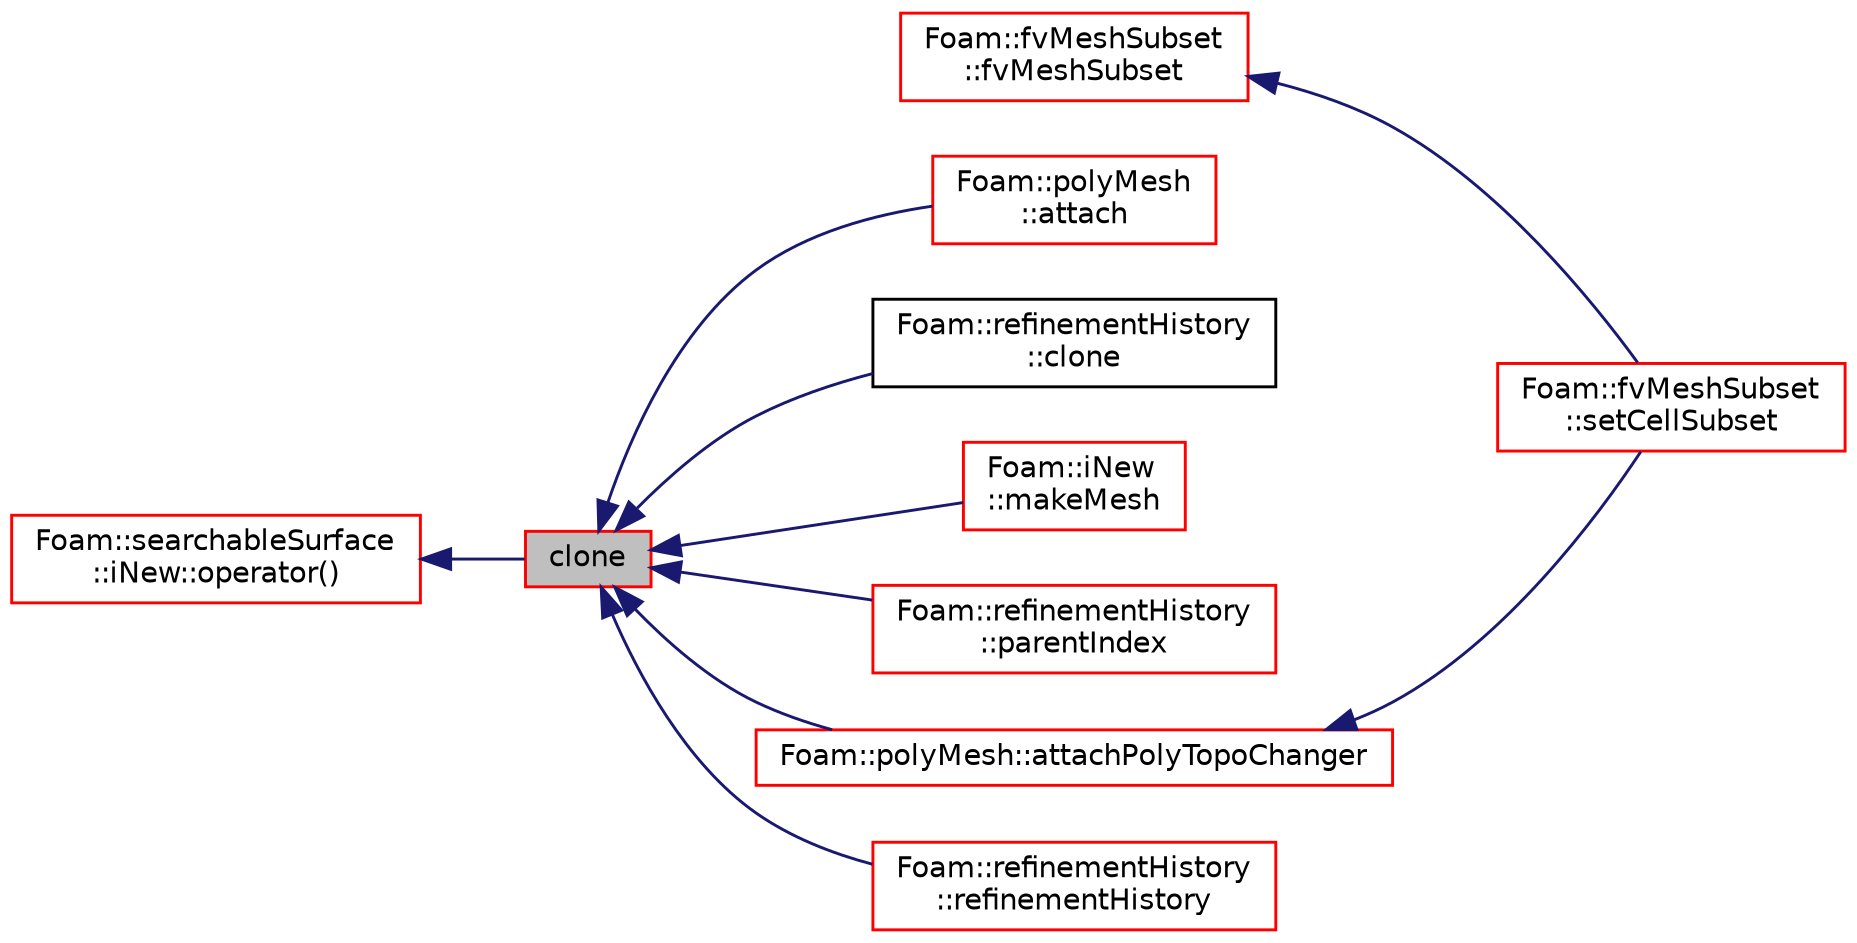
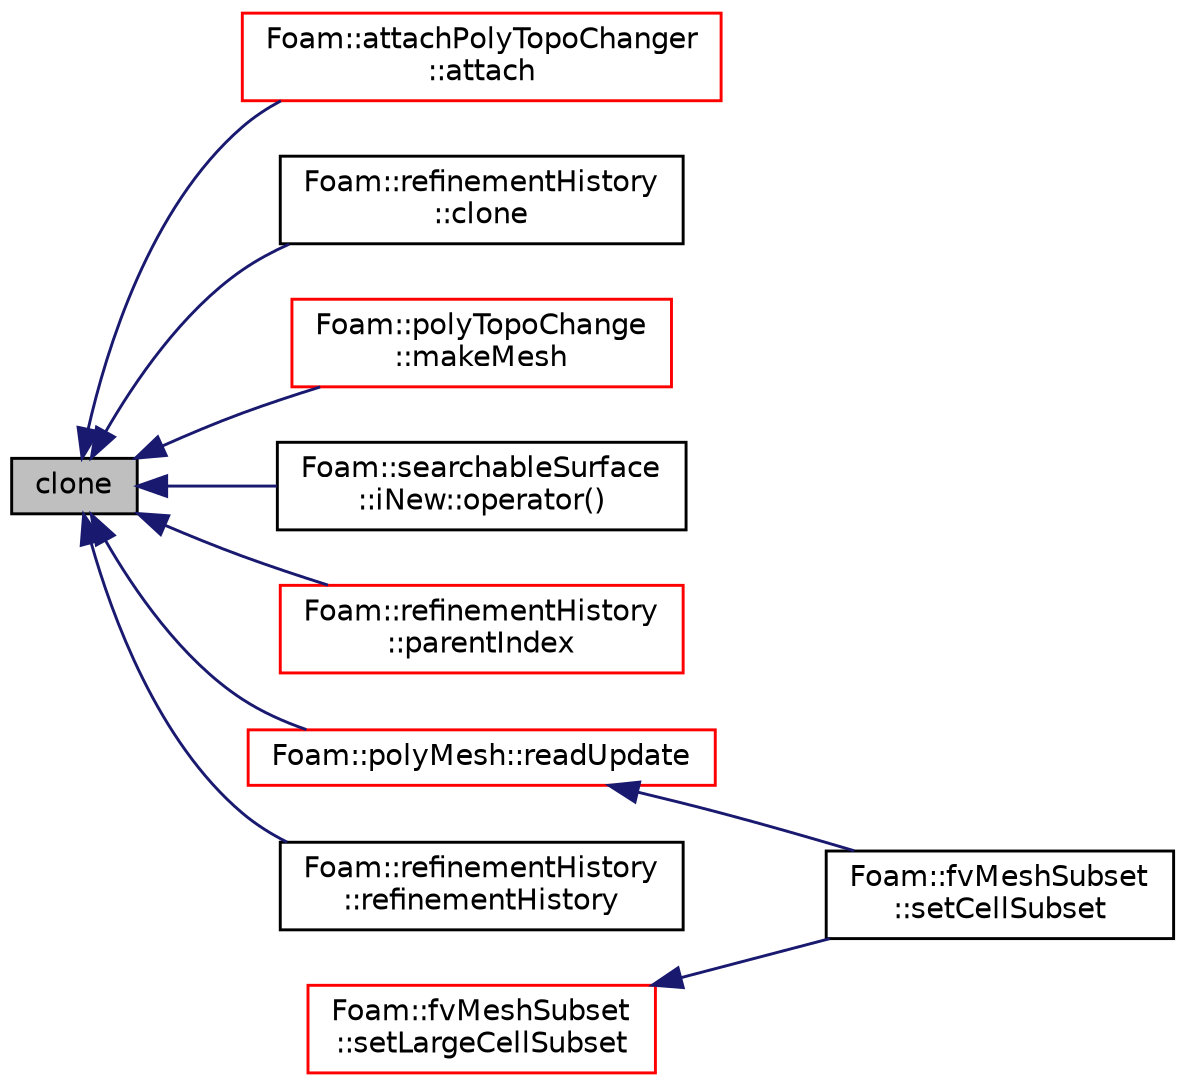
node "Foam::fvMeshSubset ::fvMeshSubset": label "Foam::fvMeshSubset ::fvMeshSubset" -> "Foam::fvMeshSubset ::setLargeCellSubset"
node "Foam::polyMesh ::attach": label "Foam::polyMesh ::attach" -> "Foam::attachPolyTopoChanger ::attach"
node "Foam::fvMeshSubset ::setCellSubset": color red -> black
node "Foam::iNew ::makeMesh": label "Foam::iNew ::makeMesh" -> "Foam::polyTopoChange ::makeMesh"
node "Foam::searchableSurface ::iNew::operator()": color red -> black
edge "clone" -> "Foam::searchableSurface ::iNew::operator()": reversed
node "clone": color red -> black
node "Foam::polyMesh::attachPolyTopoChanger": label "Foam::polyMesh::attachPolyTopoChanger" -> "Foam::polyMesh::readUpdate"
node "Foam::refinementHistory ::refinementHistory": color red -> black
